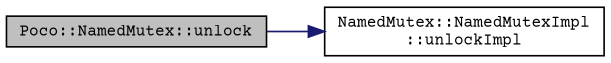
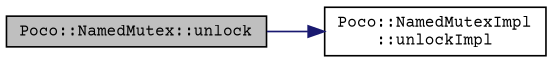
node "NamedMutex::NamedMutexImpl ::unlockImpl": label "NamedMutex::NamedMutexImpl ::unlockImpl" -> "Poco::NamedMutexImpl ::unlockImpl"
